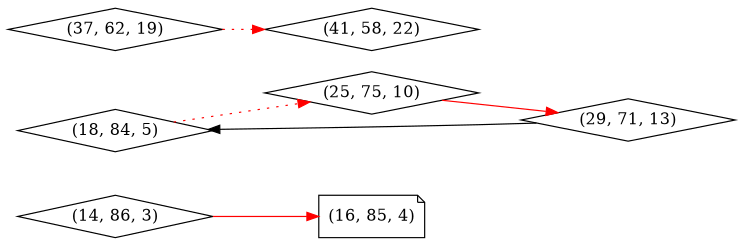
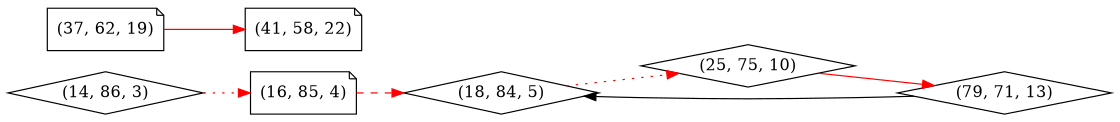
node "(37, 62, 19)": shape diamond -> note
edge "(37, 62, 19)" -> "(41, 58, 22)": style dotted -> solid
node "(41, 58, 22)": shape diamond -> note
edge "(16, 85, 4)" -> "(18, 84, 5)": added
node "(29, 71, 13)": label "(29, 71, 13)" -> "(79, 71, 13)"
edge "(14, 86, 3)" -> "(16, 85, 4)": style solid -> dotted
